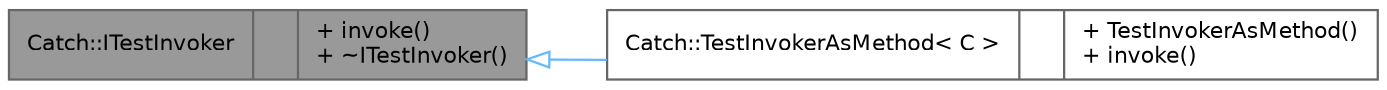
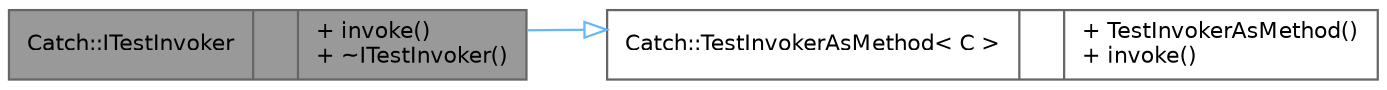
edge "Catch::TestInvokerAsMethod< C >" -> "Catch::ITestInvoker": reversed
